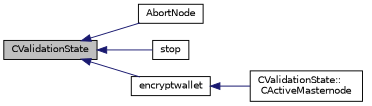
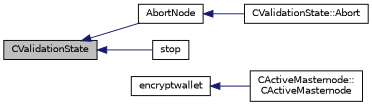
node "CValidationState::Abort": added
edge "encryptwallet" -> "CValidationState": removed
node "CValidationState:: CActiveMasternode": label "CValidationState:: CActiveMasternode" -> "CActiveMasternode:: CActiveMasternode"
